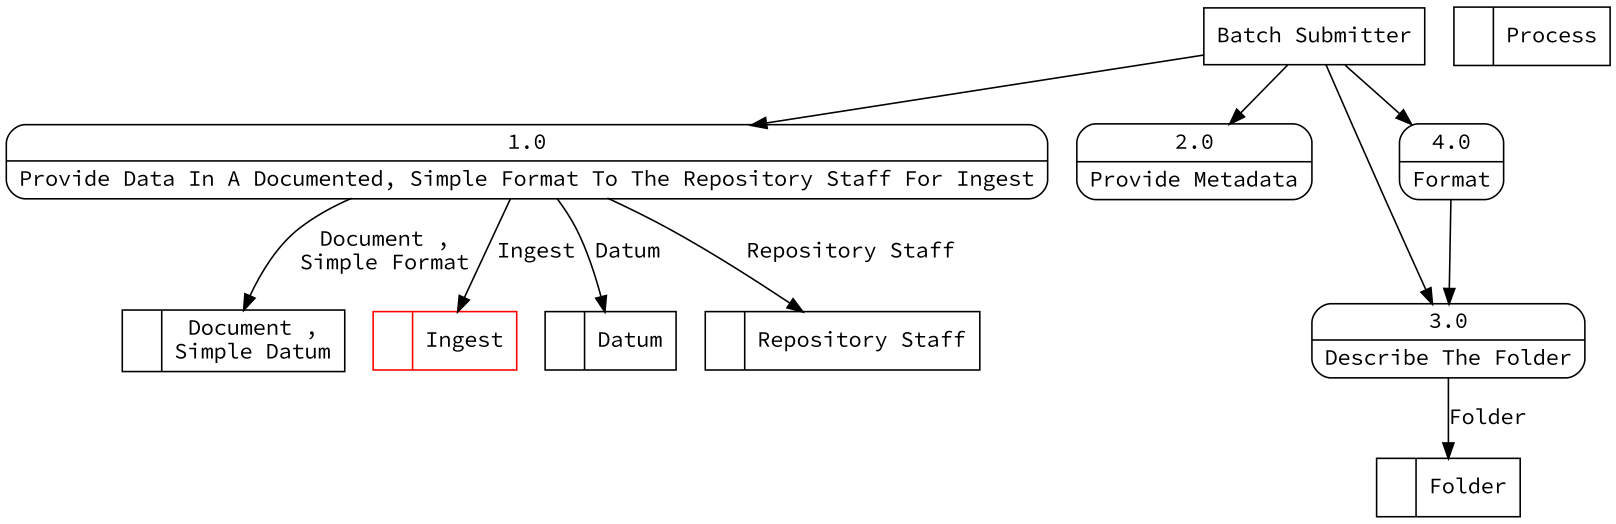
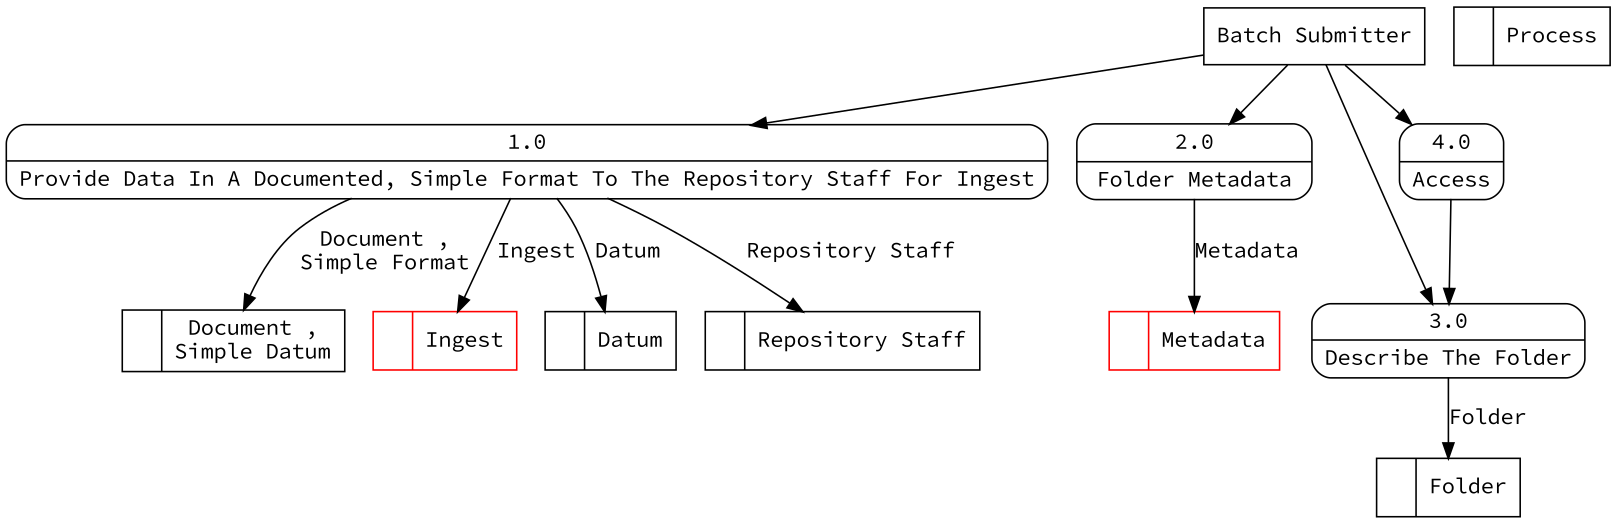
node "2.0": text "Provide Metadata" -> "Folder Metadata"
node "4.0": text "Format" -> "Access"
node "Metadata": added
